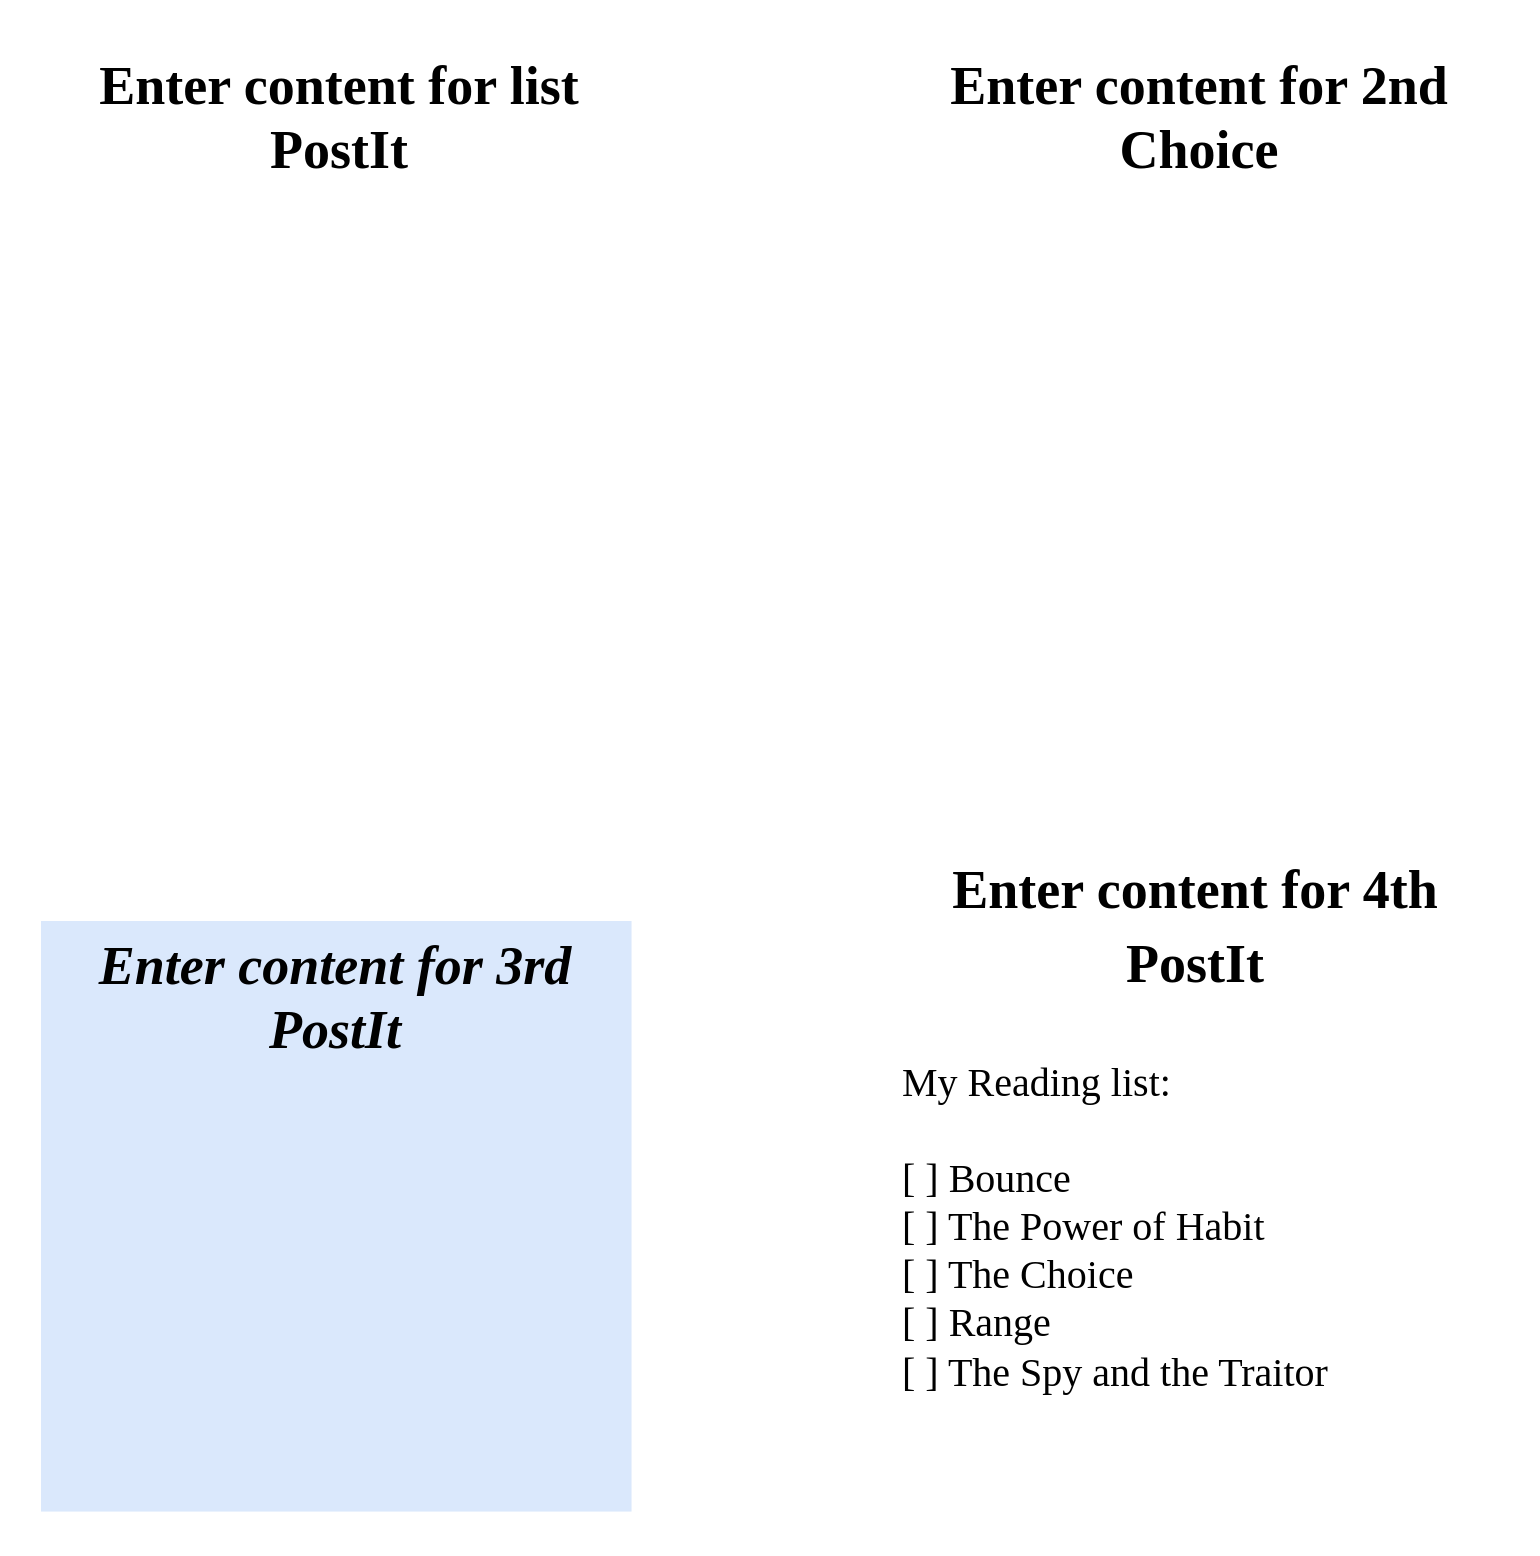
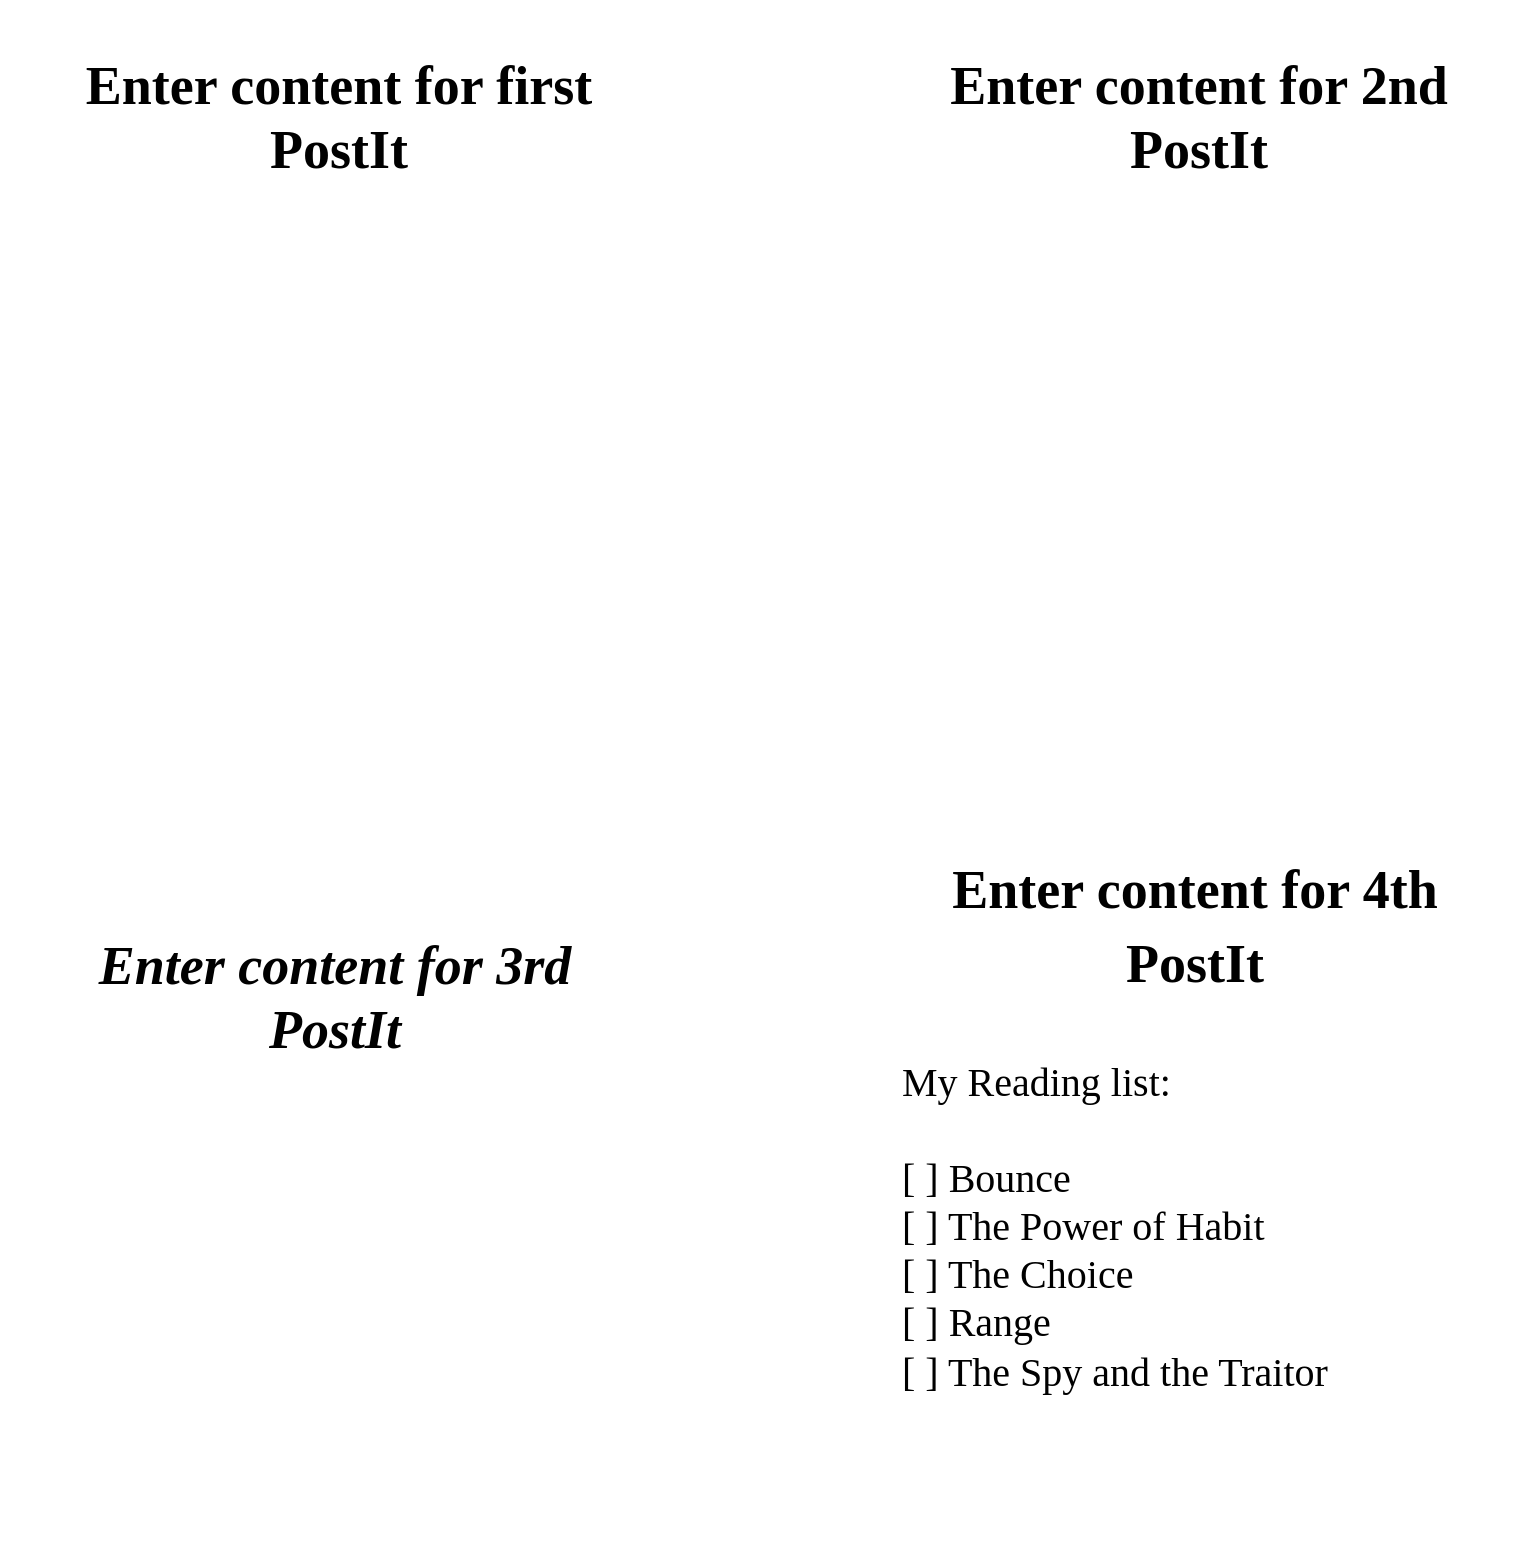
node "Enter content for list PostIt": label "Enter content for list PostIt" -> "Enter content for first PostIt"
node "Enter content for 2nd Choice": label "Enter content for 2nd Choice" -> "Enter content for 2nd PostIt"
node "Enter content for 3rd PostIt": fillcolor #dae8fc -> #ffffff
